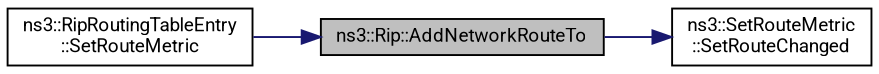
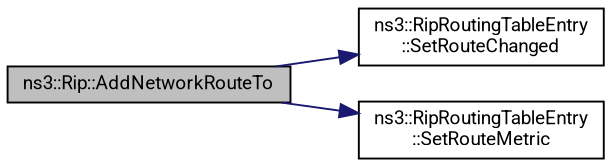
edge "ns3::RipRoutingTableEntry ::SetRouteMetric" -> "ns3::Rip::AddNetworkRouteTo": reversed
node "ns3::SetRouteMetric ::SetRouteChanged": label "ns3::SetRouteMetric ::SetRouteChanged" -> "ns3::RipRoutingTableEntry ::SetRouteChanged"
